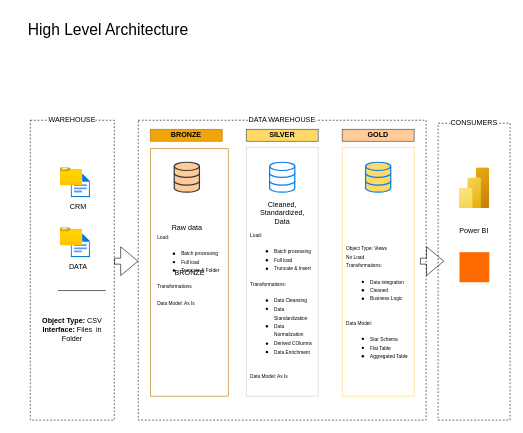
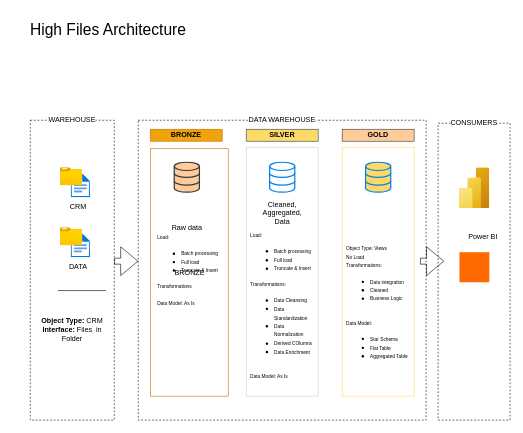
node "High Level Architecture": label "High Level Architecture" -> "High Files Architecture"
node "Cleaned, Standardized, Data": label "Cleaned, Standardized, Data" -> "Cleaned, Aggregated, Data"
node "Power BI": moved (474, 231) -> (483, 237)
node "Load: Batch processing Full load Truncate & Folder Transformations Data Model: As Is": label "Load: Batch processing Full load Truncate & Folder Transformations Data Model: As Is" -> "Load: Batch processing Full load Truncate & Insert Transformations Data Model: As Is"
node "Object Type: CSV Interface: Files in Folder": label "Object Type: CSV Interface: Files in Folder" -> "Object Type: CRM Interface: Files in Folder"
